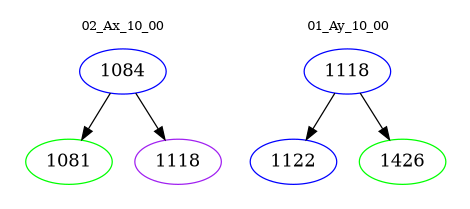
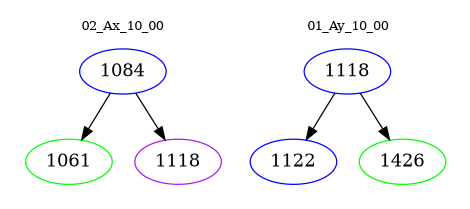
node "1081": label "1081" -> "1061"
